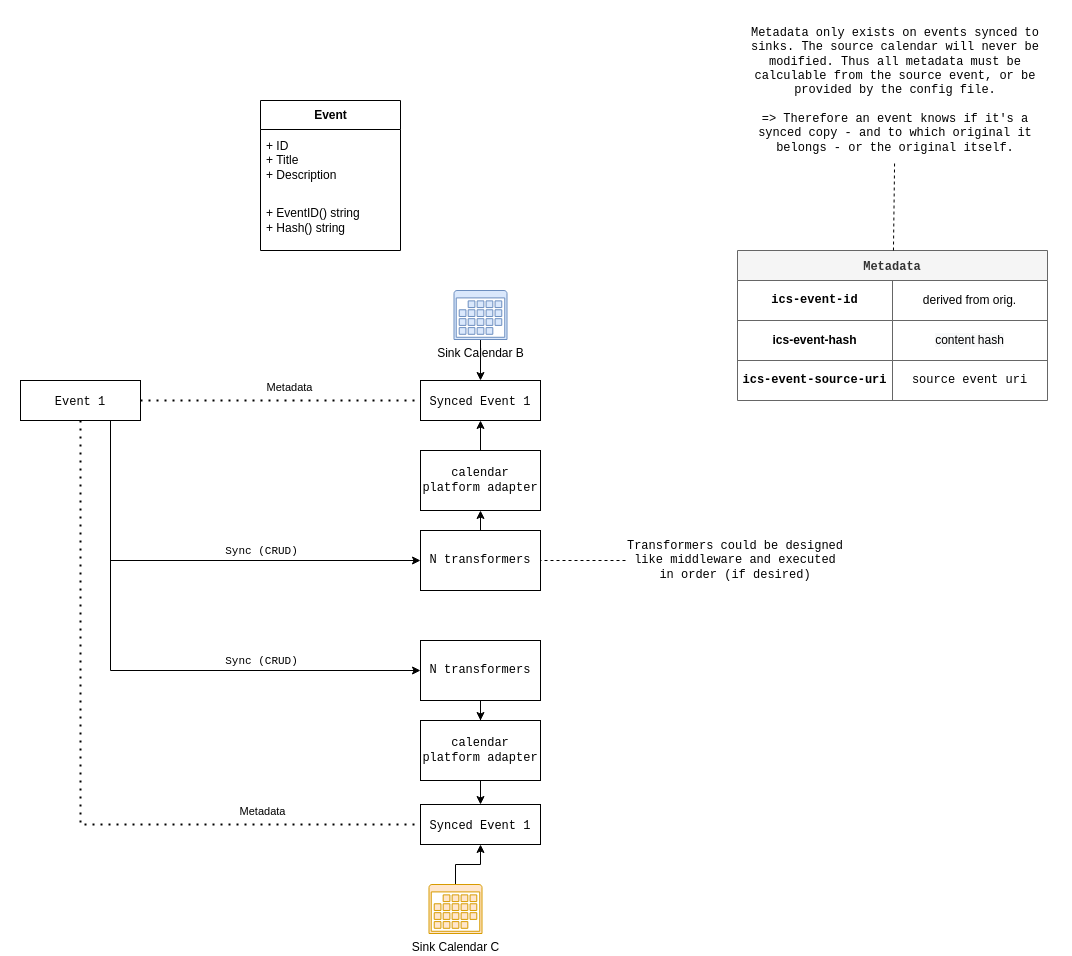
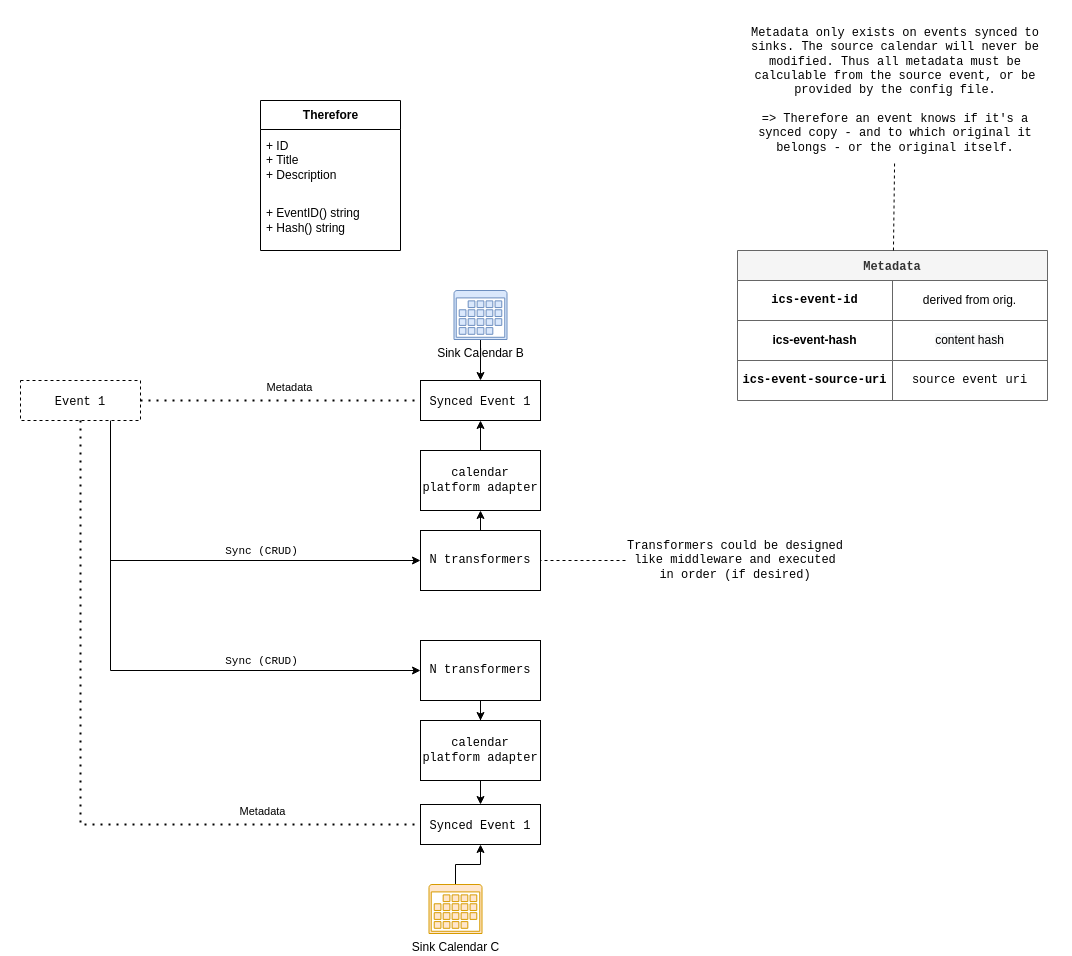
node "Event": label "Event" -> "Therefore"
node "Event 1": style solid -> dashed
